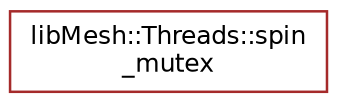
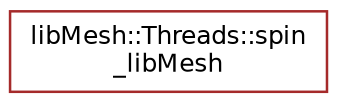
node "libMesh::Threads::spin _mutex": label "libMesh::Threads::spin _mutex" -> "libMesh::Threads::spin _libMesh"
